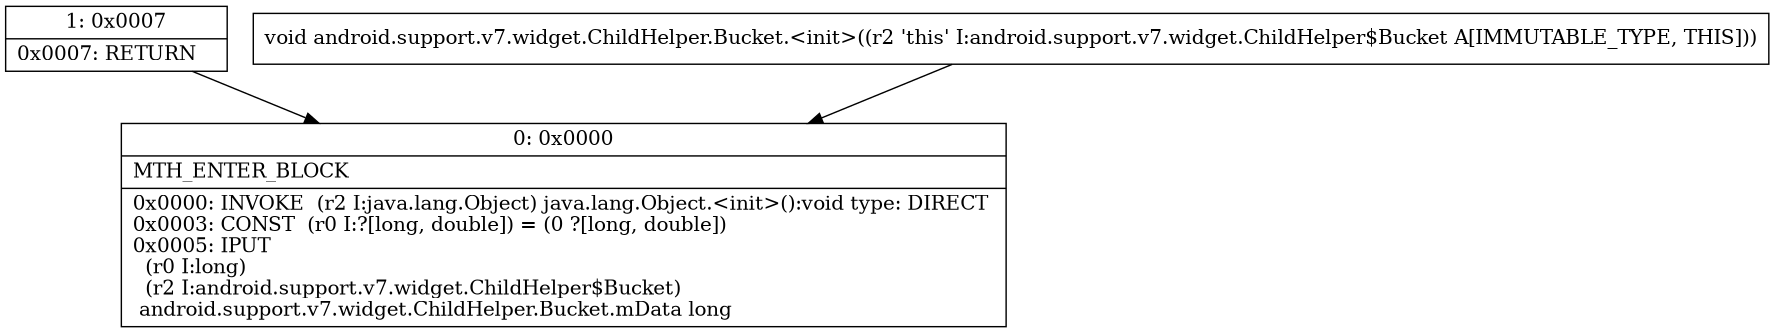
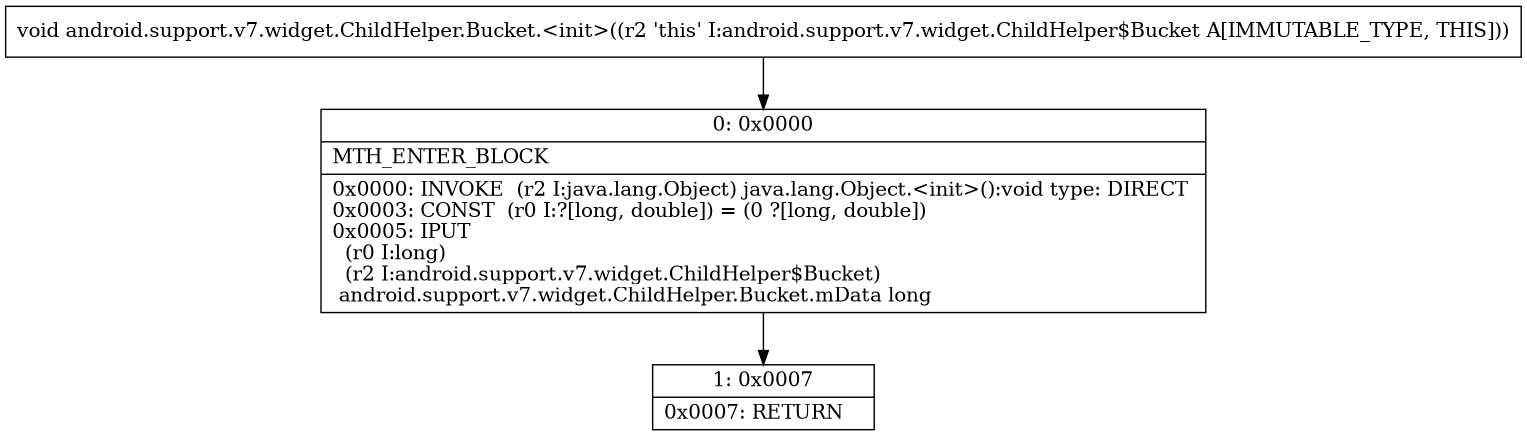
edge "1: 0x0007" -> "0: 0x0000": reversed
